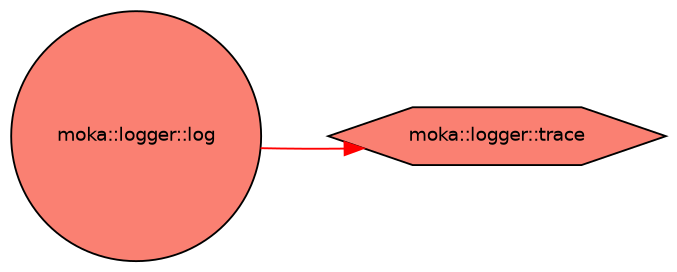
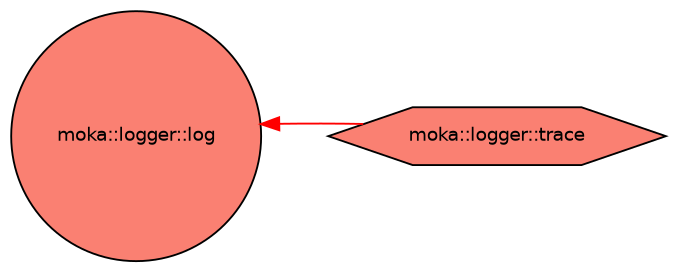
edge "moka::logger::log" -> "moka::logger::trace": reversed
